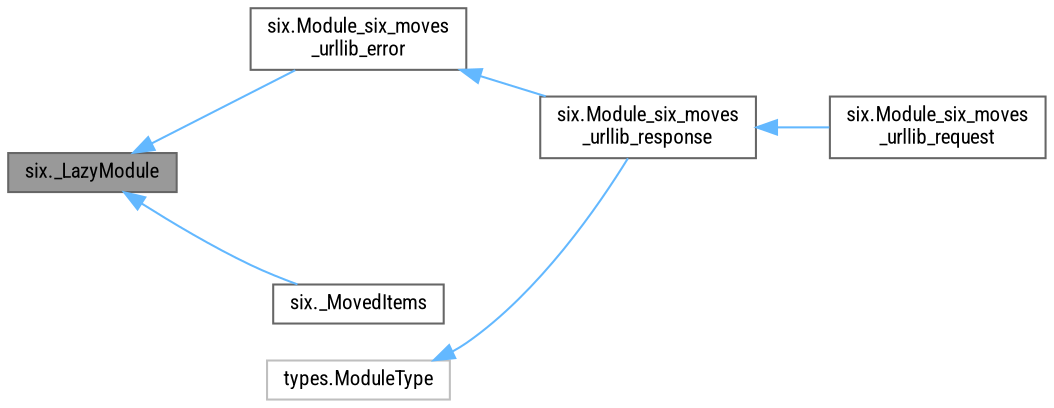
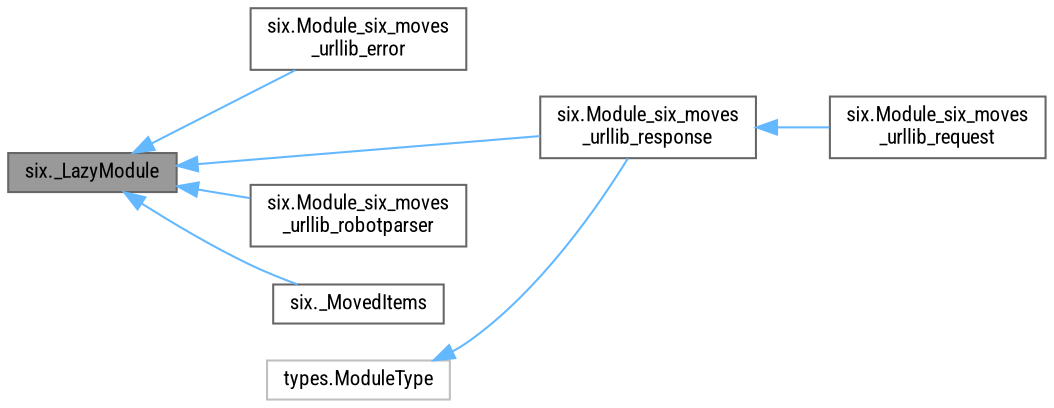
edge "six.Module_six_moves _urllib_response" -> "six.Module_six_moves _urllib_error": now "six.Module_six_moves _urllib_response" -> "six._LazyModule"
node "six.Module_six_moves _urllib_robotparser": added
